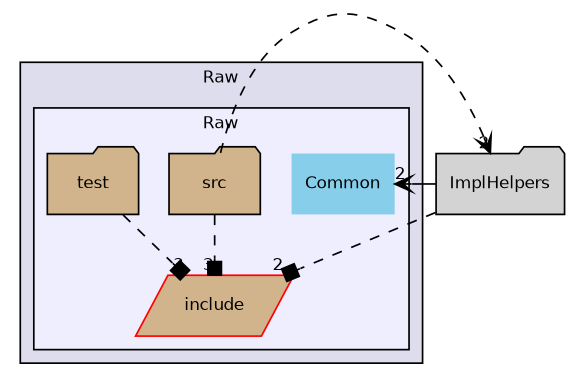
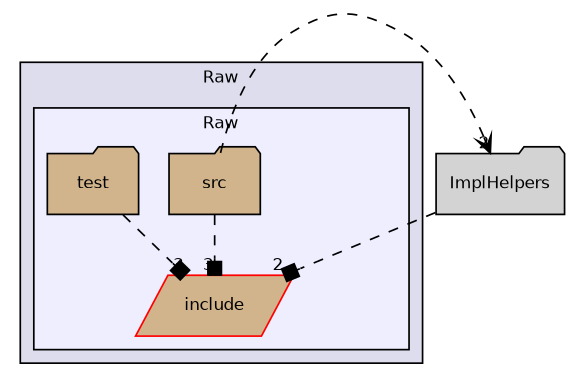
node "Common": removed
